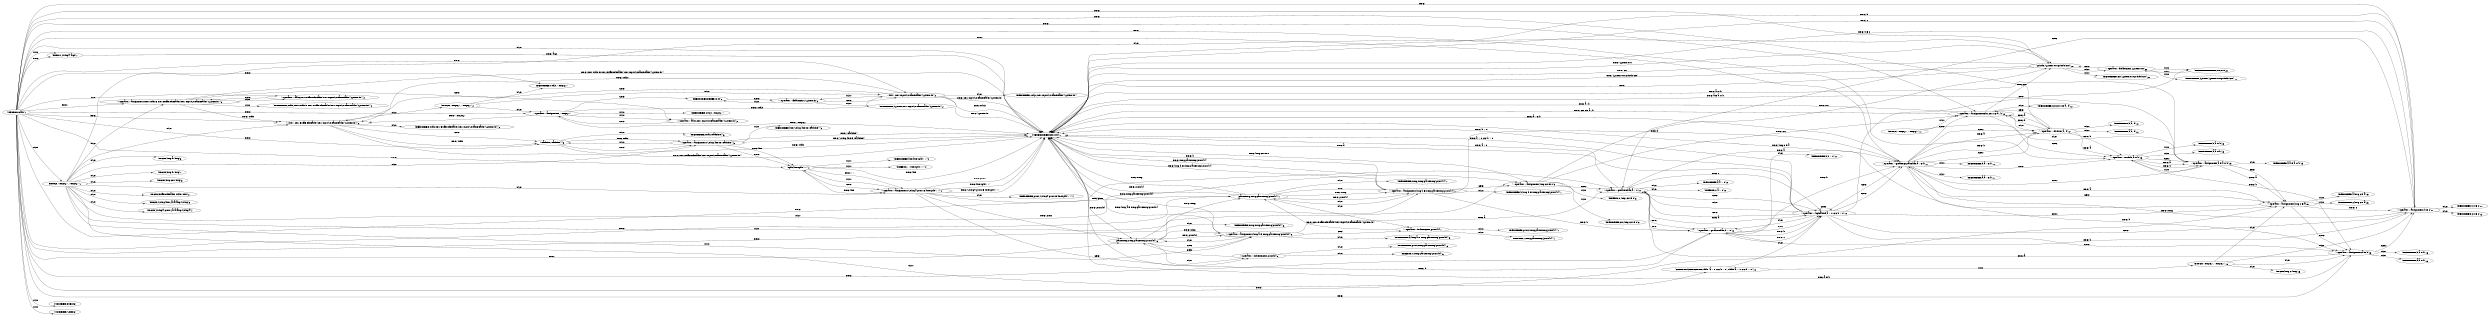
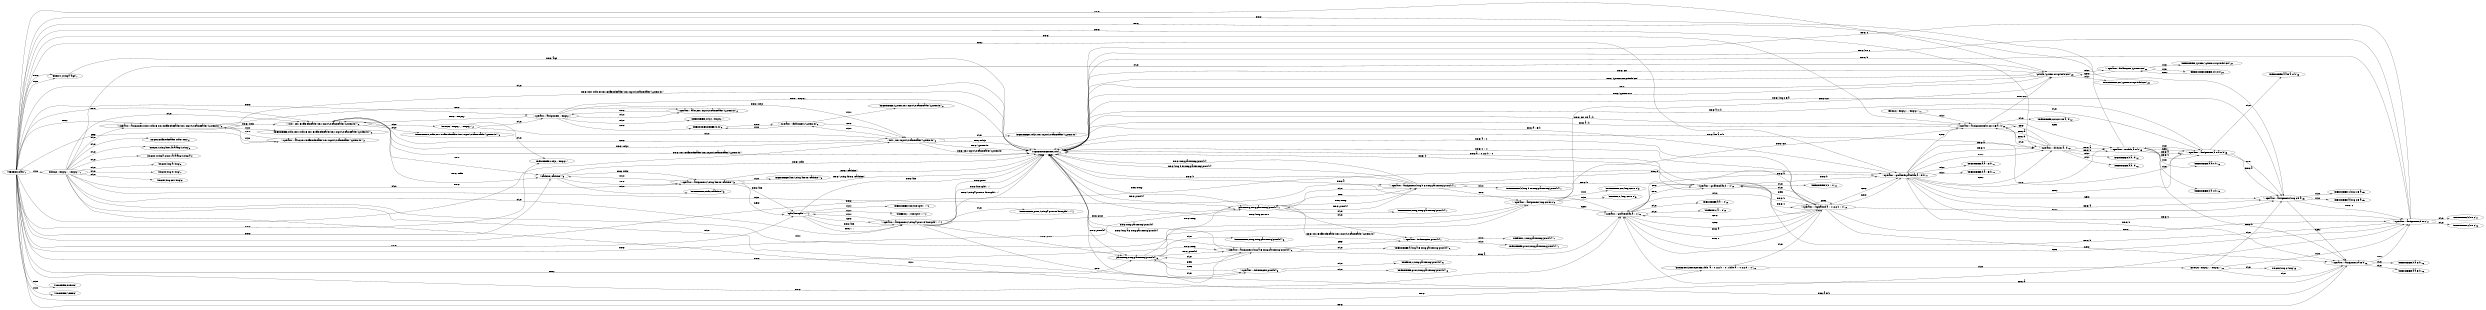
edge "(METHOD,main)" -> "(<operator>.modulo,a % b)": reversed
edge "(<operator>.logicalAnd,a > 0 && b > 0)" -> "(FIELD_IDENTIFIER,out,out)": removed, label "CFG:"
edge "(METHOD_RETURN,void)" -> "(<operator>.assignment,long cnt = 0)": reversed
edge "(<operator>.assignment,b = c)" -> "(<operator>.greaterEqualsThan,a >= b)": label "DDG: Long" -> "DDG: b"
